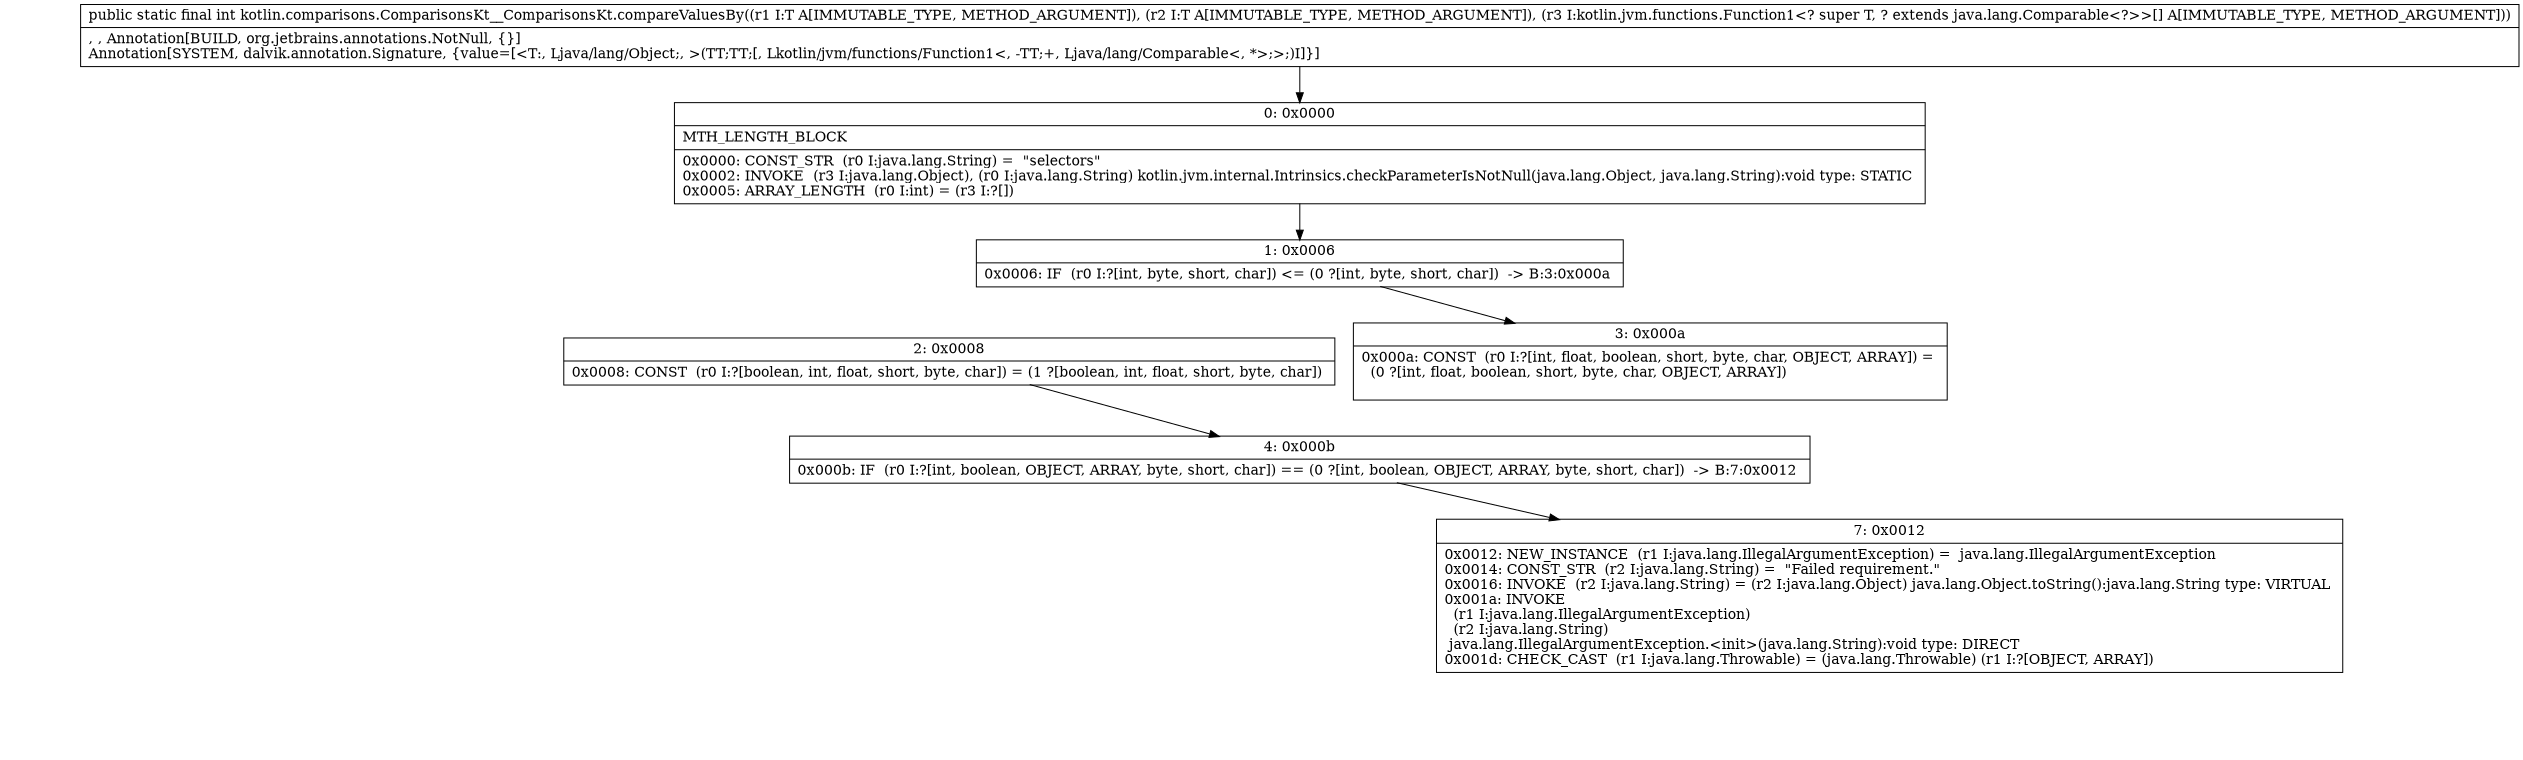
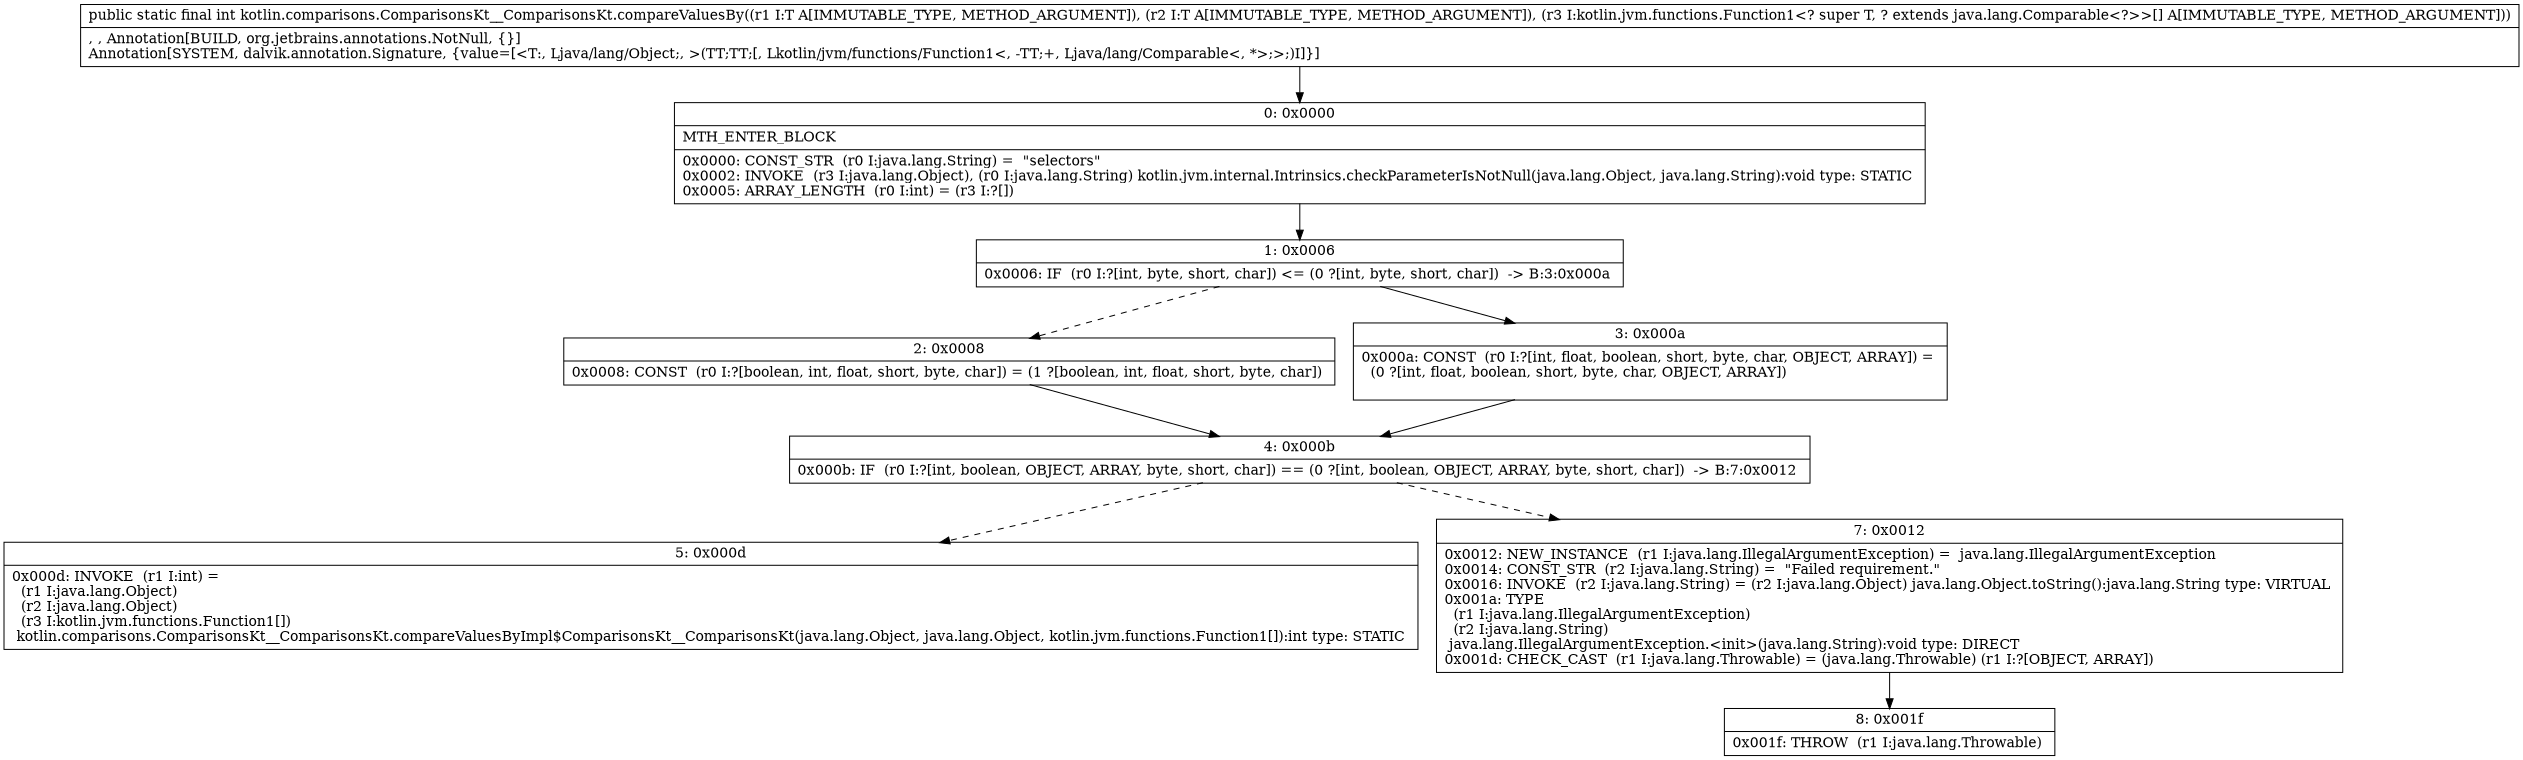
node "0: 0x0000": text "MTH_LENGTH_BLOCK" -> "MTH_ENTER_BLOCK"
edge "1: 0x0006" -> "2: 0x0008": added
edge "3: 0x000a" -> "4: 0x000b": added
edge "4: 0x000b" -> "7: 0x0012": style solid -> dashed
node "5: 0x000d": added
node "7: 0x0012": text "0x001a: INVOKE" -> "0x001a: TYPE"
node "8: 0x001f": added
